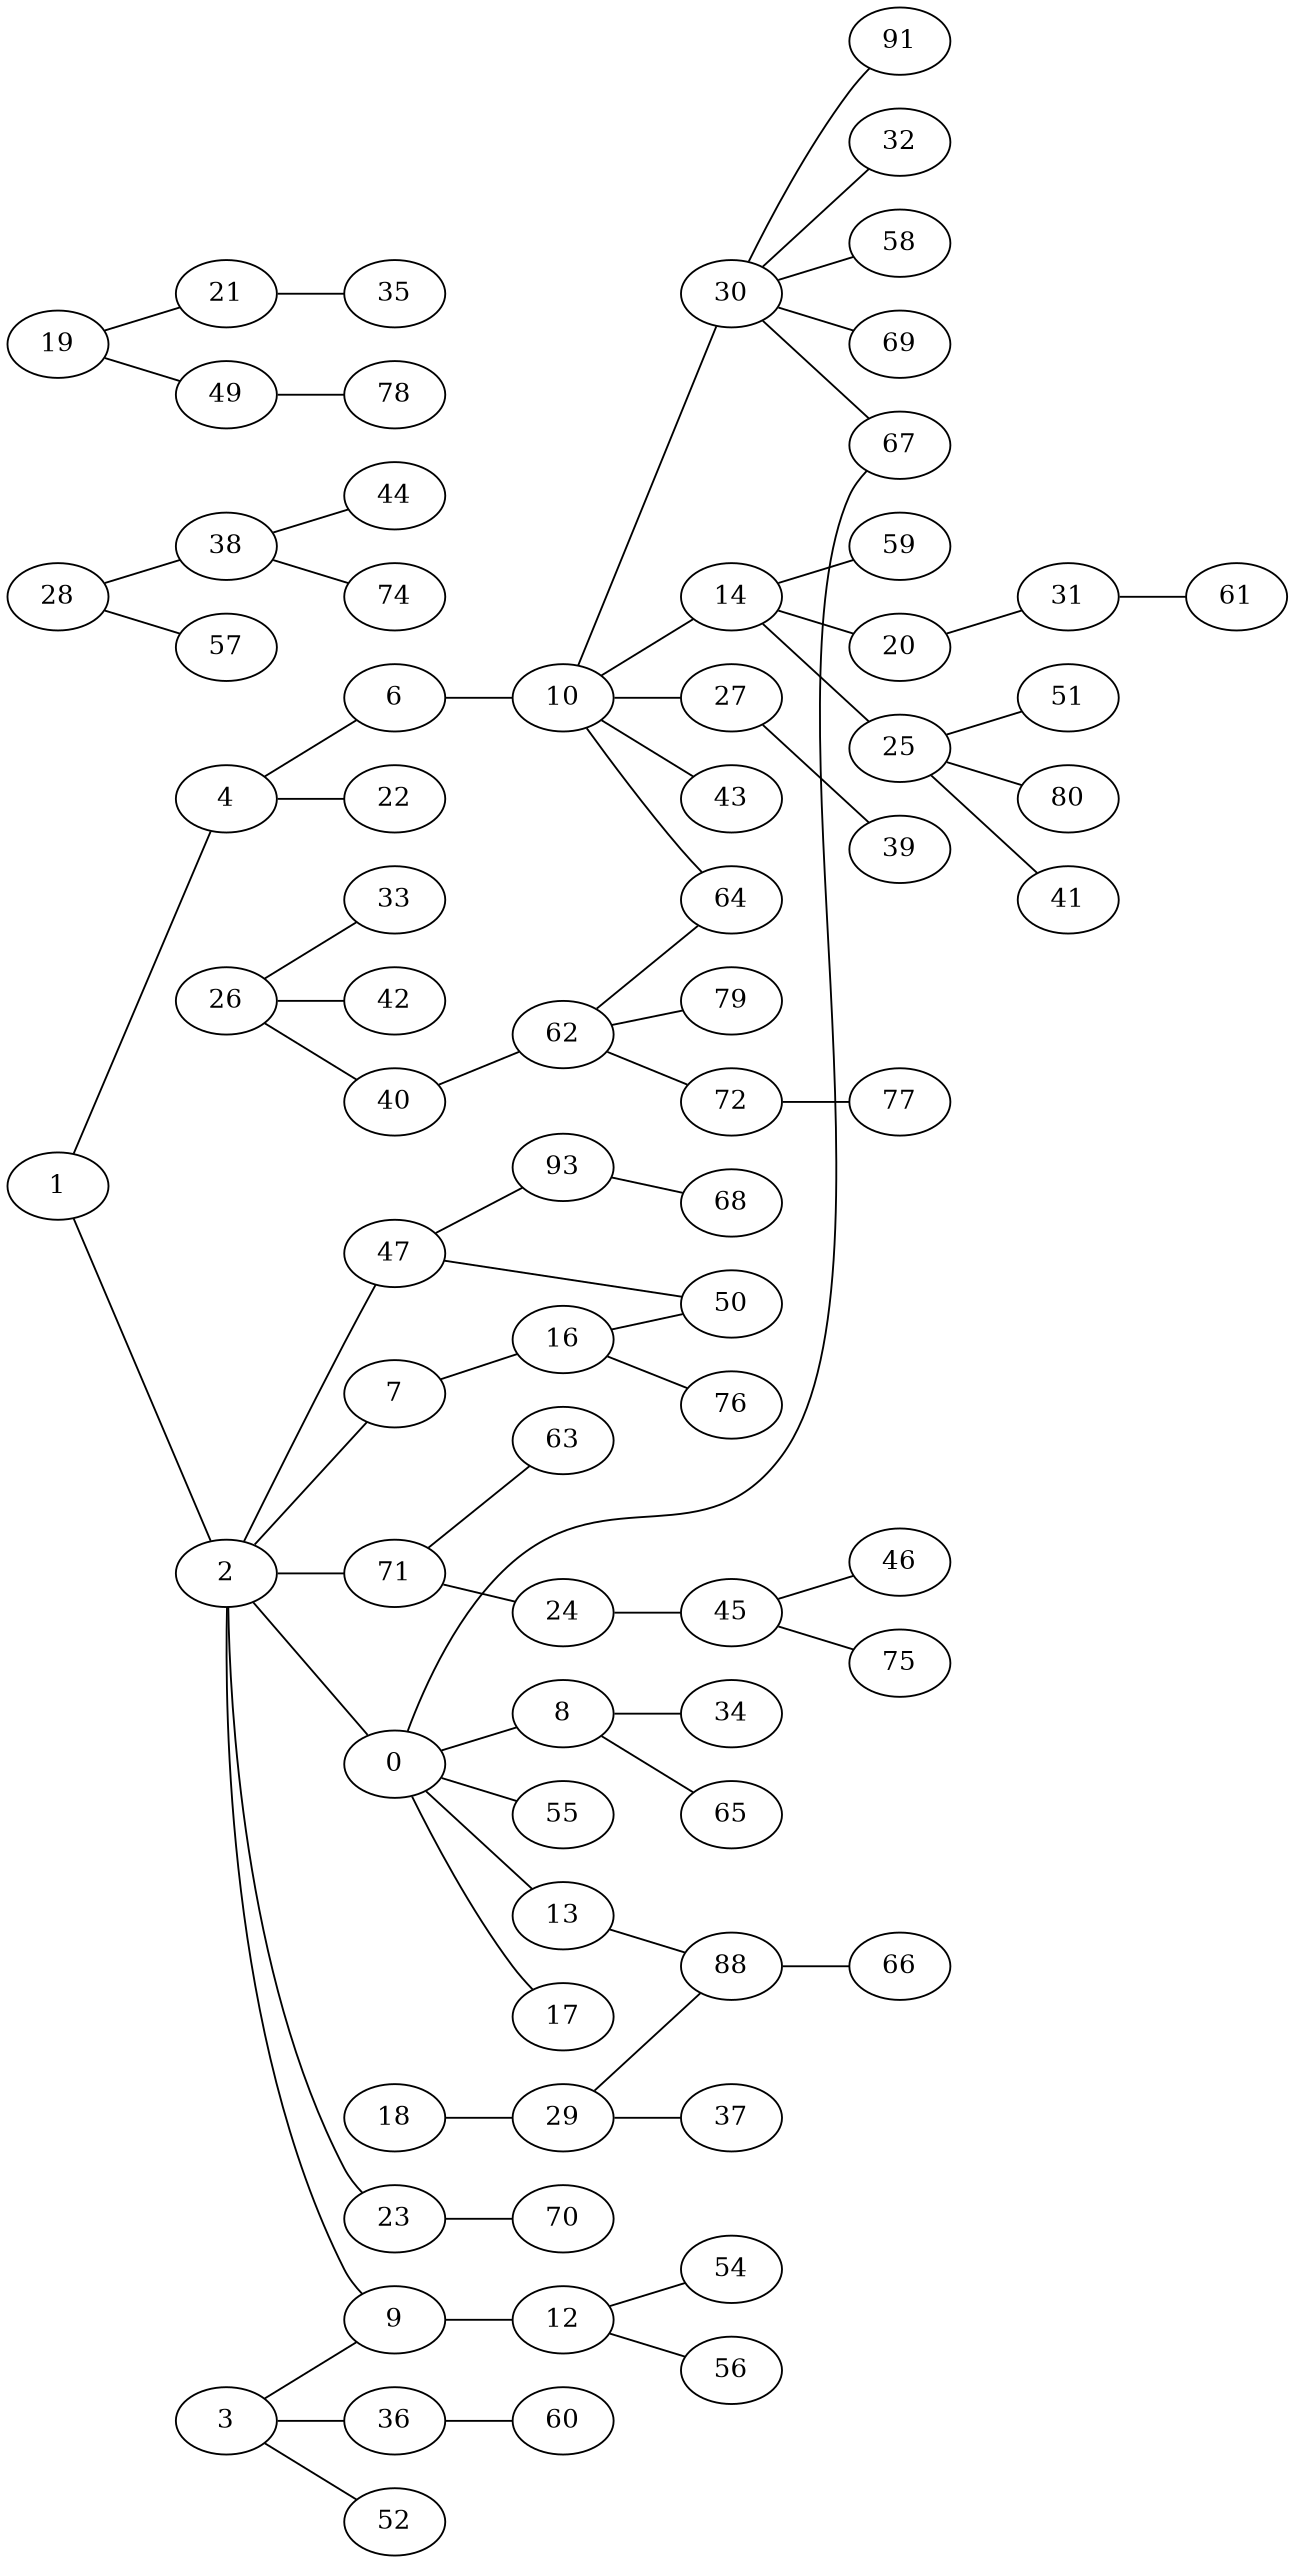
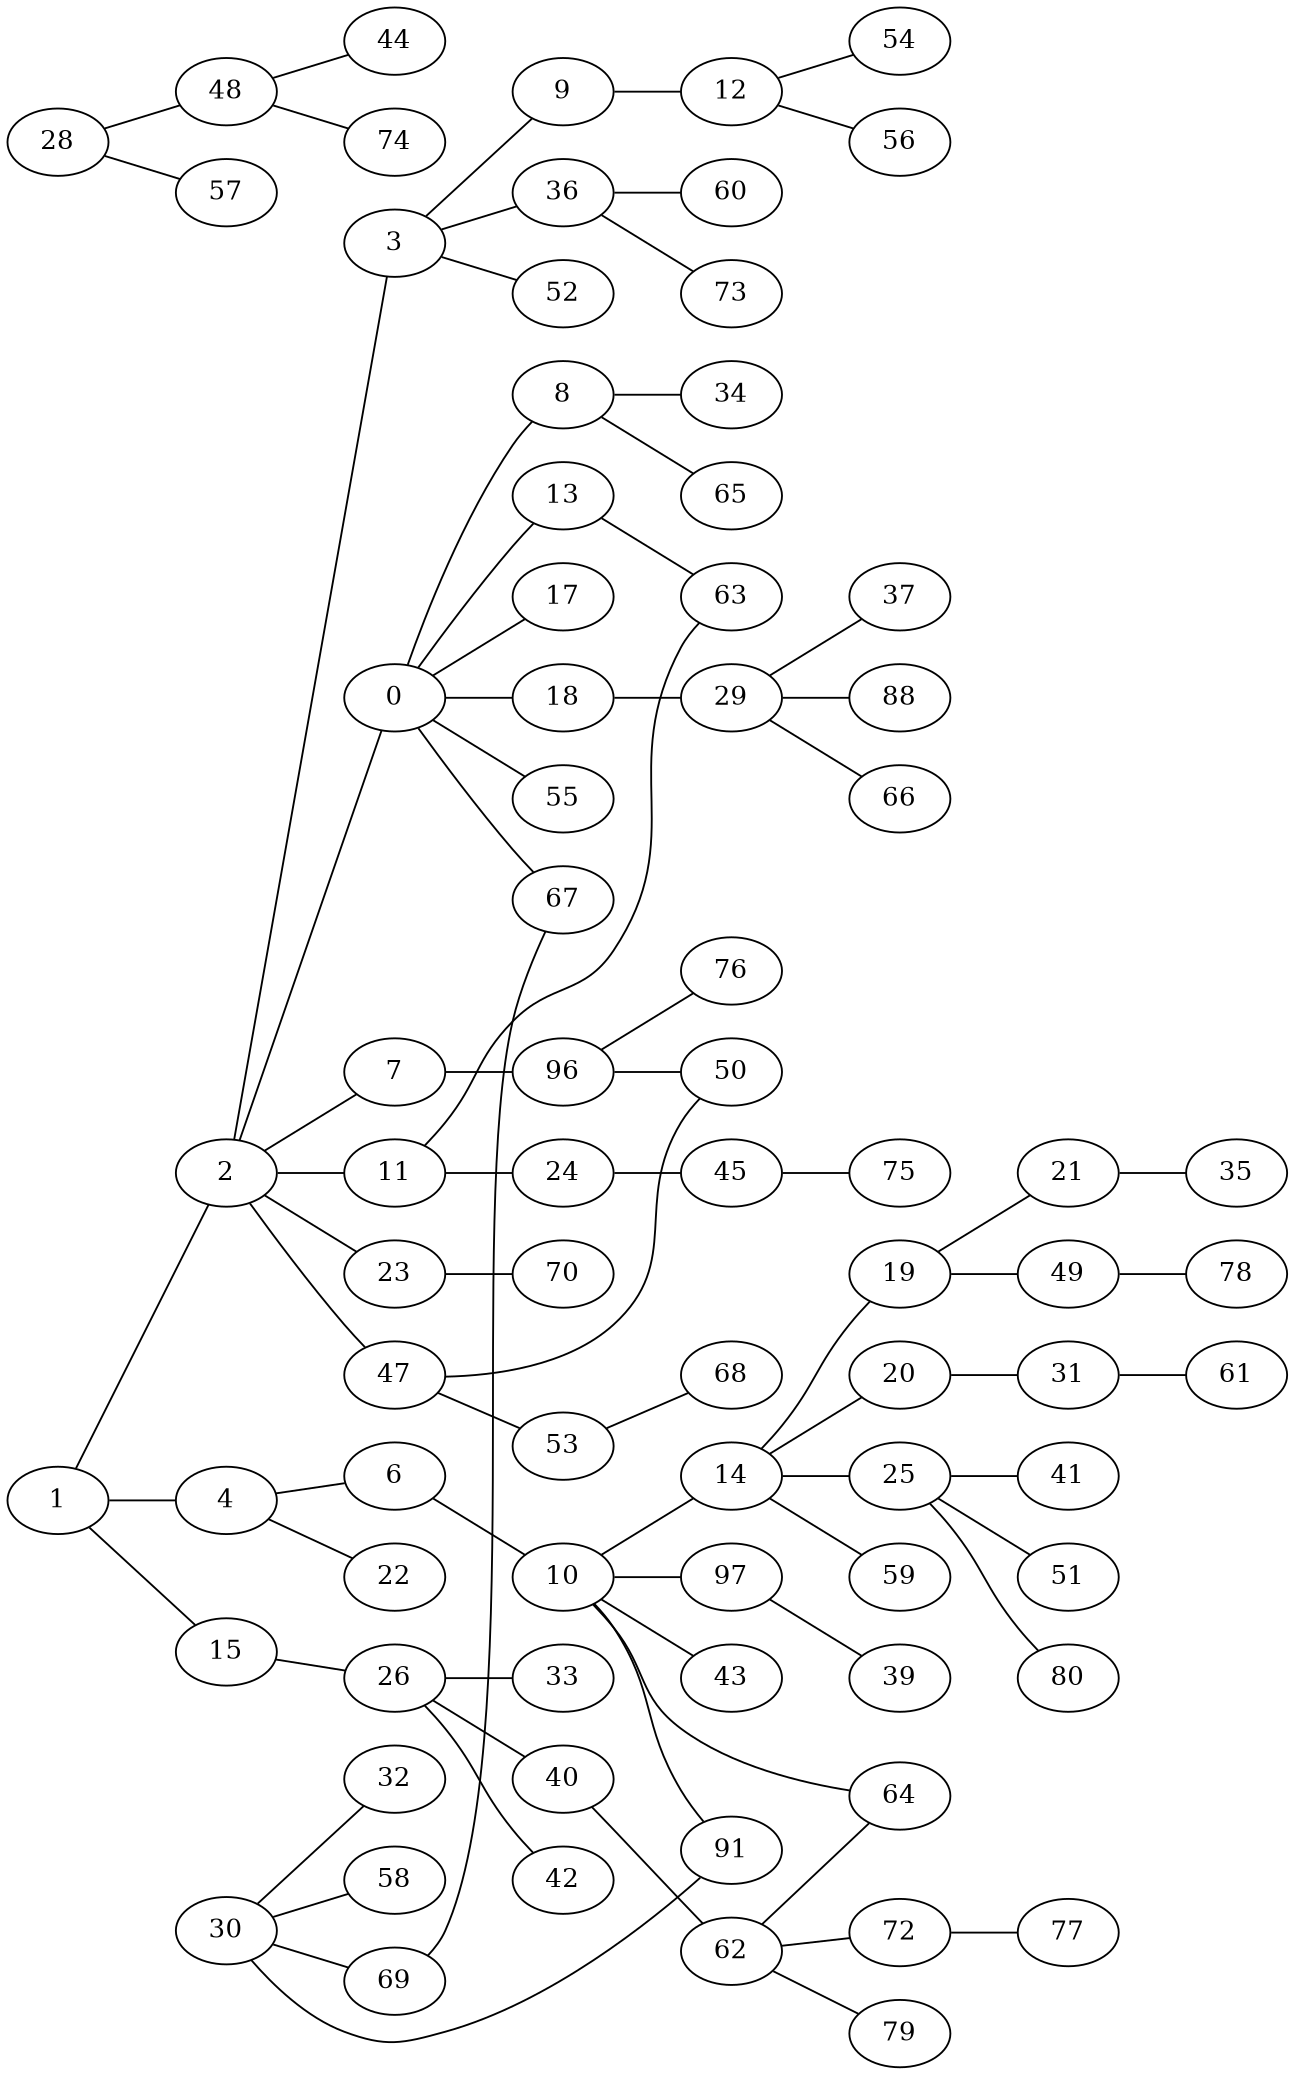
node "73": added
edge "30" -- "67": now "69" -- "67"
edge "30" -- "10": now "91" -- "10"
node "38": label "38" -> "48"
edge "0" -- "18": added
node "27": label "27" -> "97"
node "93": label "93" -> "53"
node "16": label "16" -> "96"
edge "19" -- "14": added
node "46": removed
node "71": label "71" -> "11"
node "15": added
edge "13" -- "88": now "13" -- "63"
edge "2" -- "9": now "2" -- "3"
edge "88" -- "66": now "29" -- "66"
